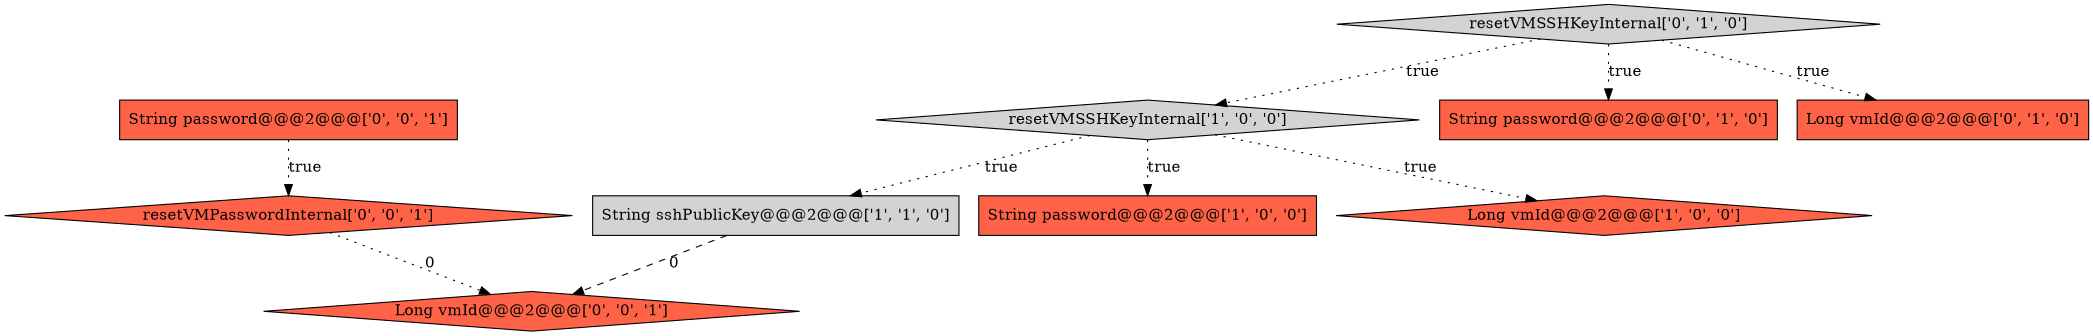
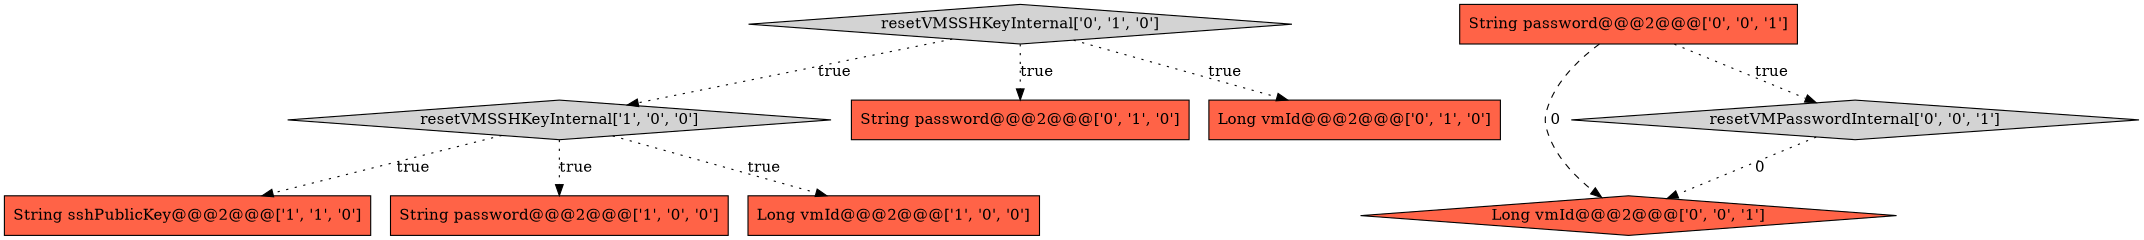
node "resetVMPasswordInternal['0', '0', '1']": fillcolor tomato -> lightgray
node "String sshPublicKey@@@2@@@['1', '1', '0']": fillcolor lightgray -> tomato
node "Long vmId@@@2@@@['1', '0', '0']": shape diamond -> box
edge "String sshPublicKey@@@2@@@['1', '1', '0']" -> "Long vmId@@@2@@@['0', '0', '1']": now "String password@@@2@@@['0', '0', '1']" -> "Long vmId@@@2@@@['0', '0', '1']"
